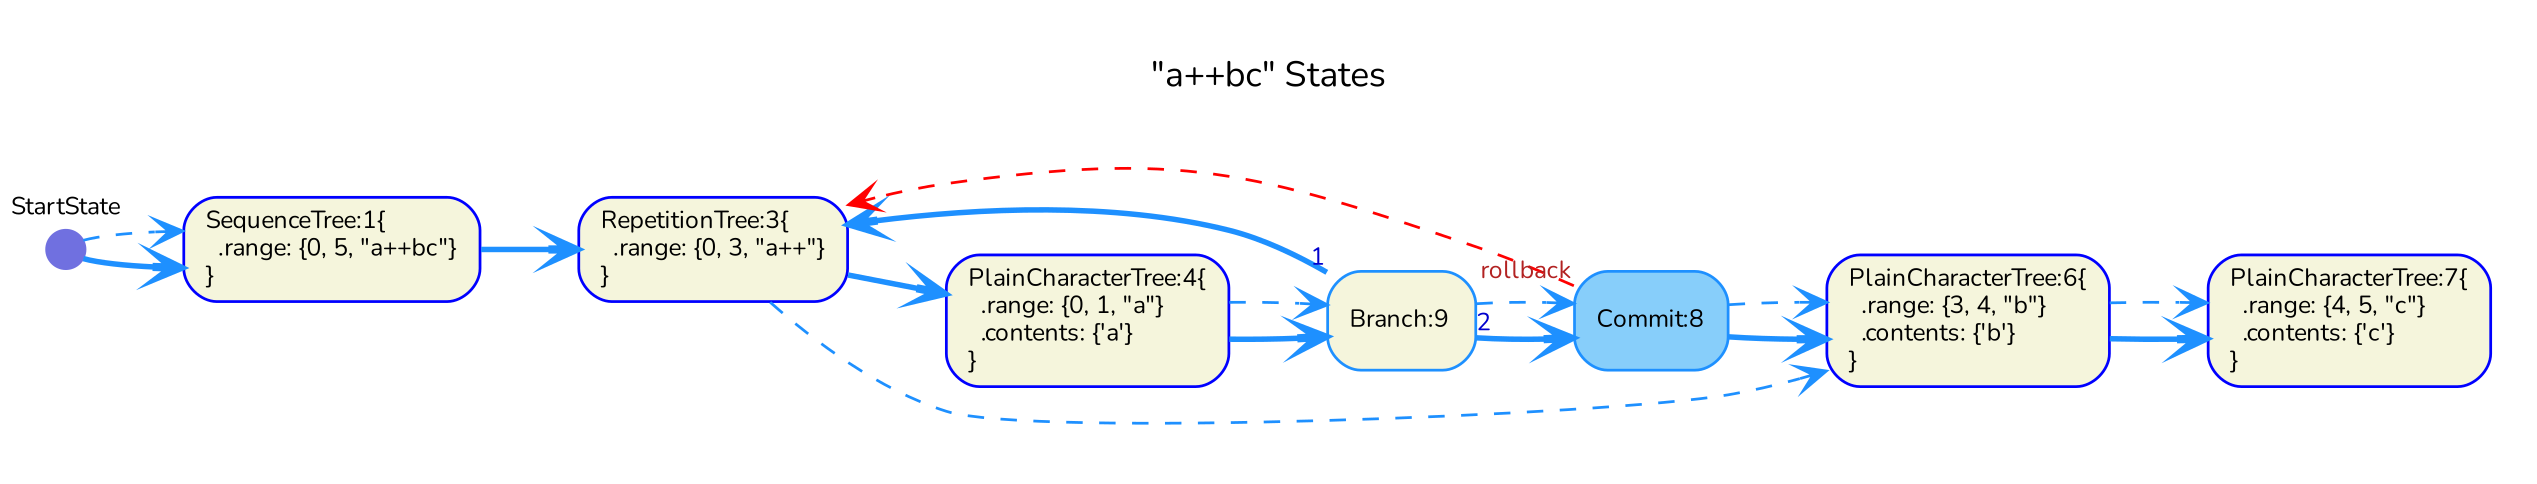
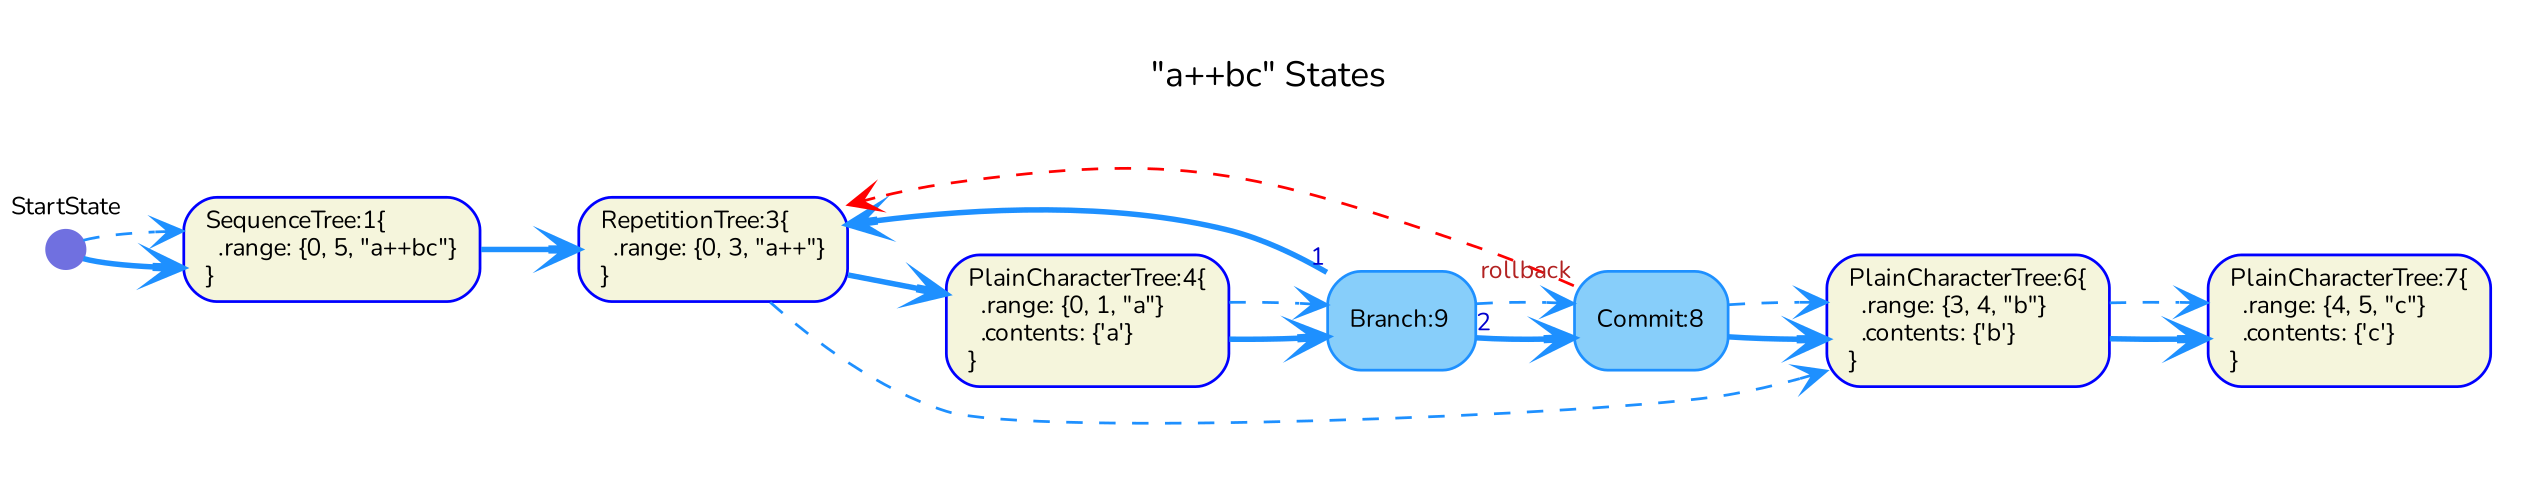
node "Branch:9": fillcolor Beige -> LightSkyBlue
